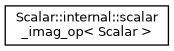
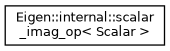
node "Scalar::internal::scalar _imag_op< Scalar >": label "Scalar::internal::scalar _imag_op< Scalar >" -> "Eigen::internal::scalar _imag_op< Scalar >"
